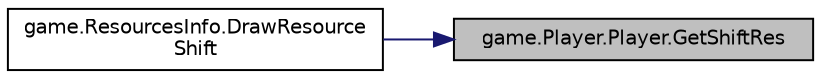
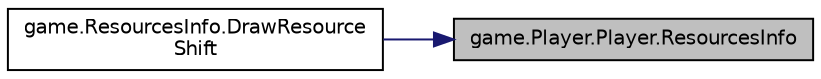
node "game.Player.Player.GetShiftRes": label "game.Player.Player.GetShiftRes" -> "game.Player.Player.ResourcesInfo"
